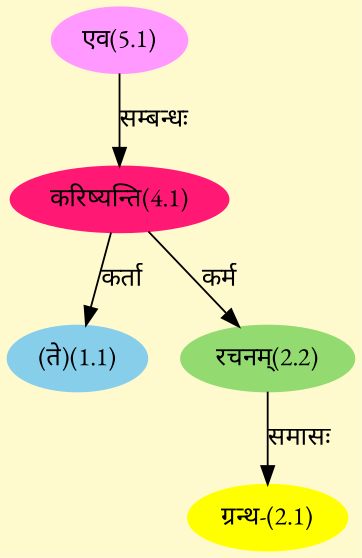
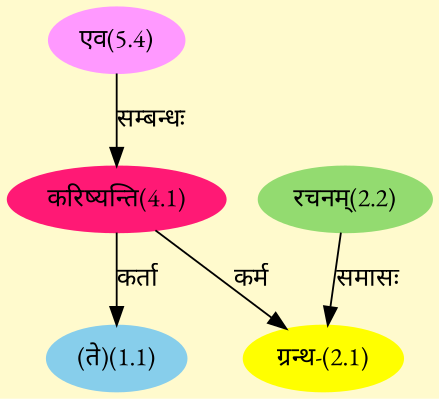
node "एव(5.1)": label "एव(5.1)" -> "एव(5.4)"
edge "करिष्यन्ति(4.1)" -> "रचनम्(2.2)": now "करिष्यन्ति(4.1)" -> "ग्रन्थ-(2.1)"
